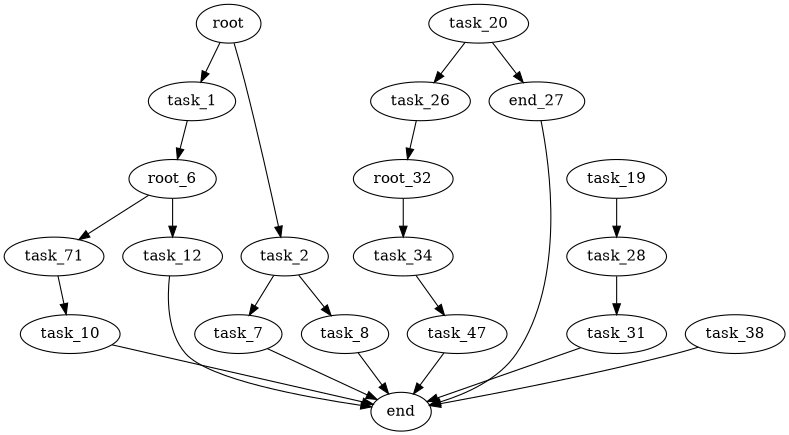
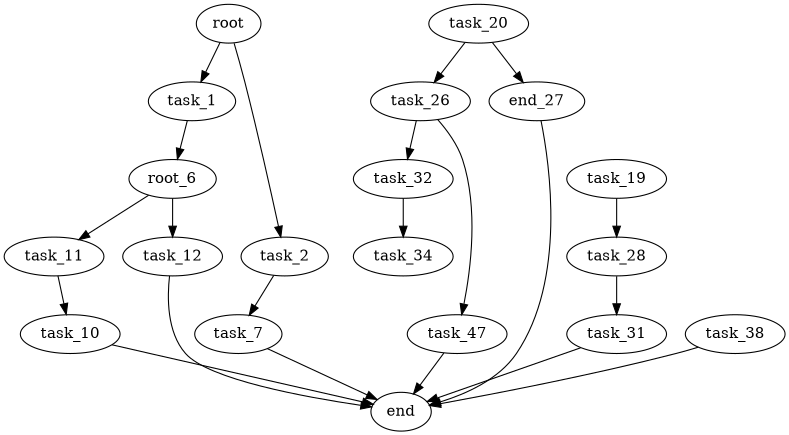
node "root_32": label "root_32" -> "task_32"
node "task_71": label "task_71" -> "task_11"
edge "task_34" -> "task_47": now "task_26" -> "task_47"
node "task_8": removed
